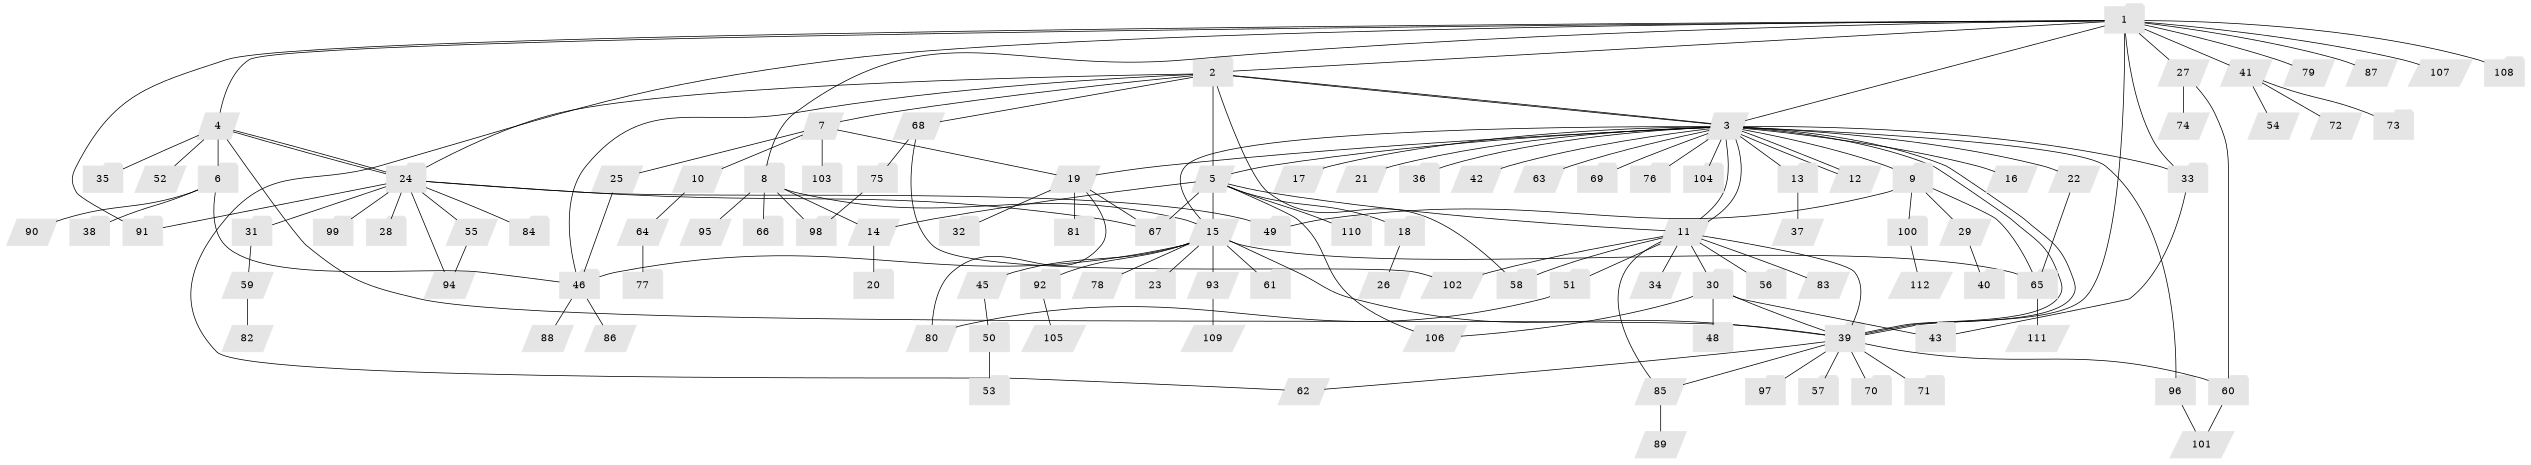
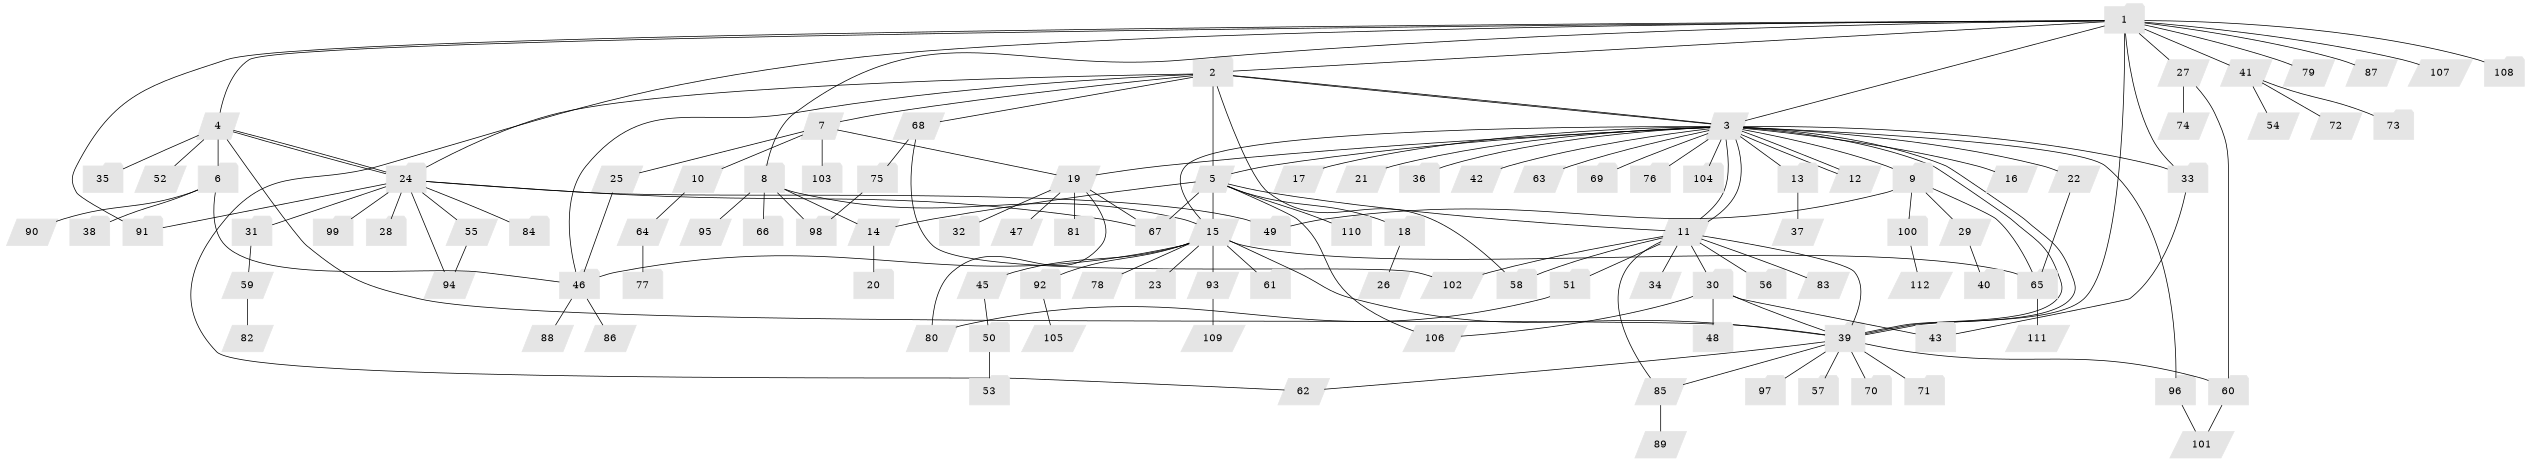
node "47": added
